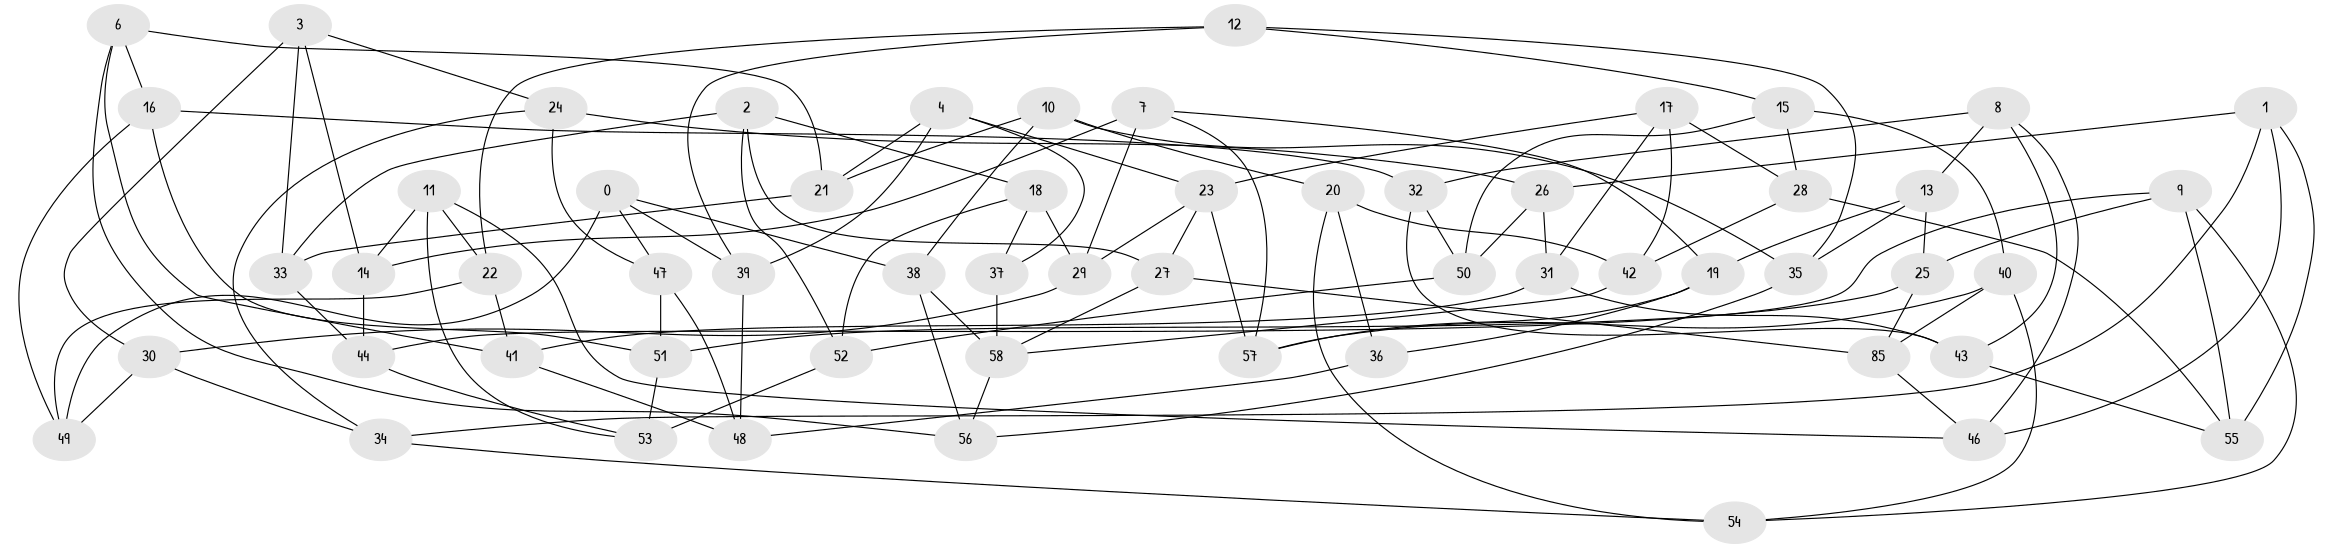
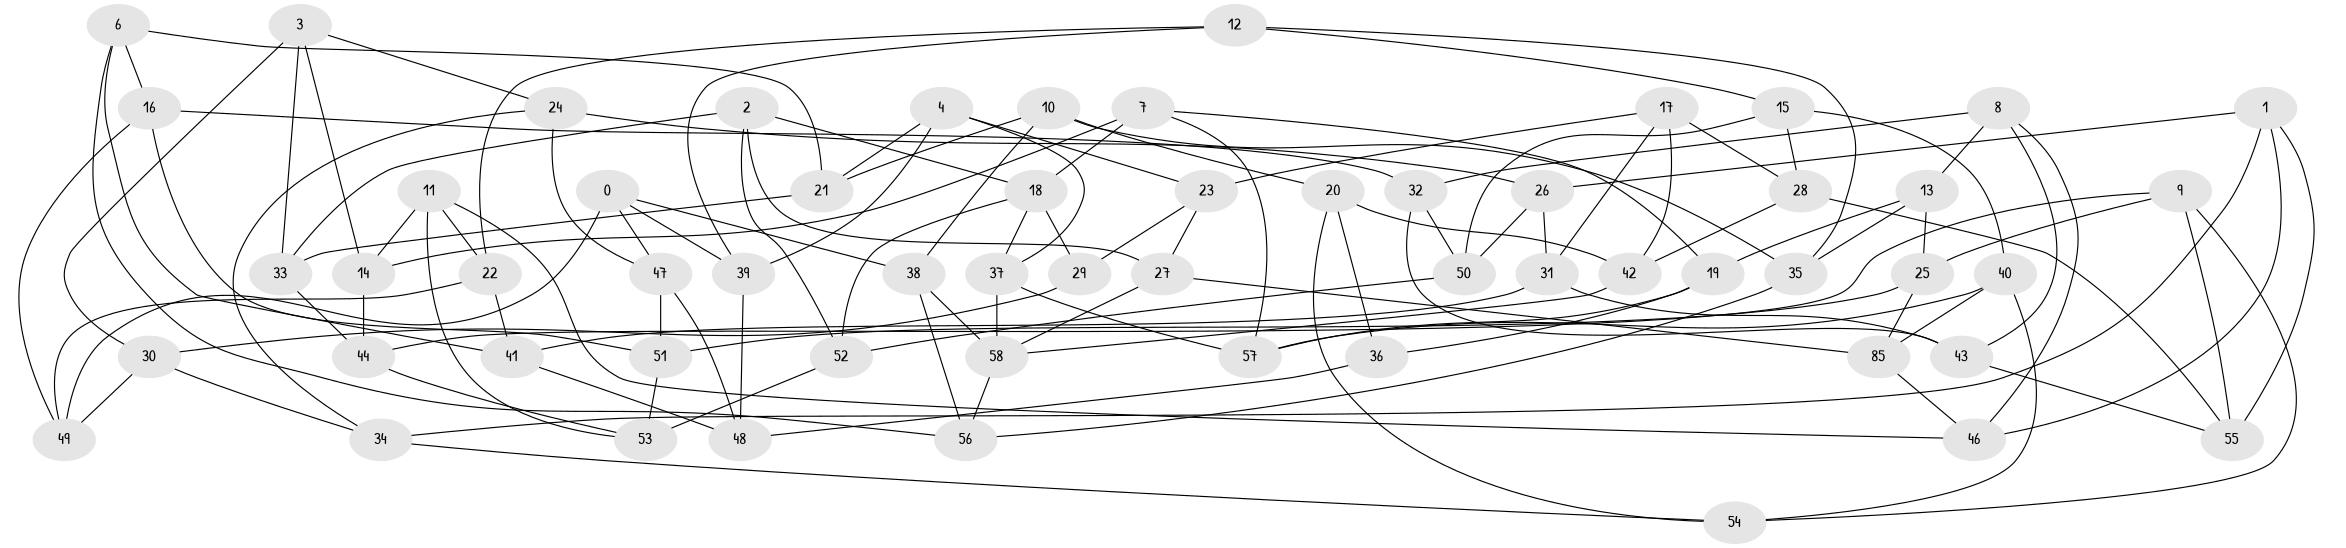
edge "7" -- "29": now "7" -- "18"
edge "23" -- "57": now "37" -- "57"
